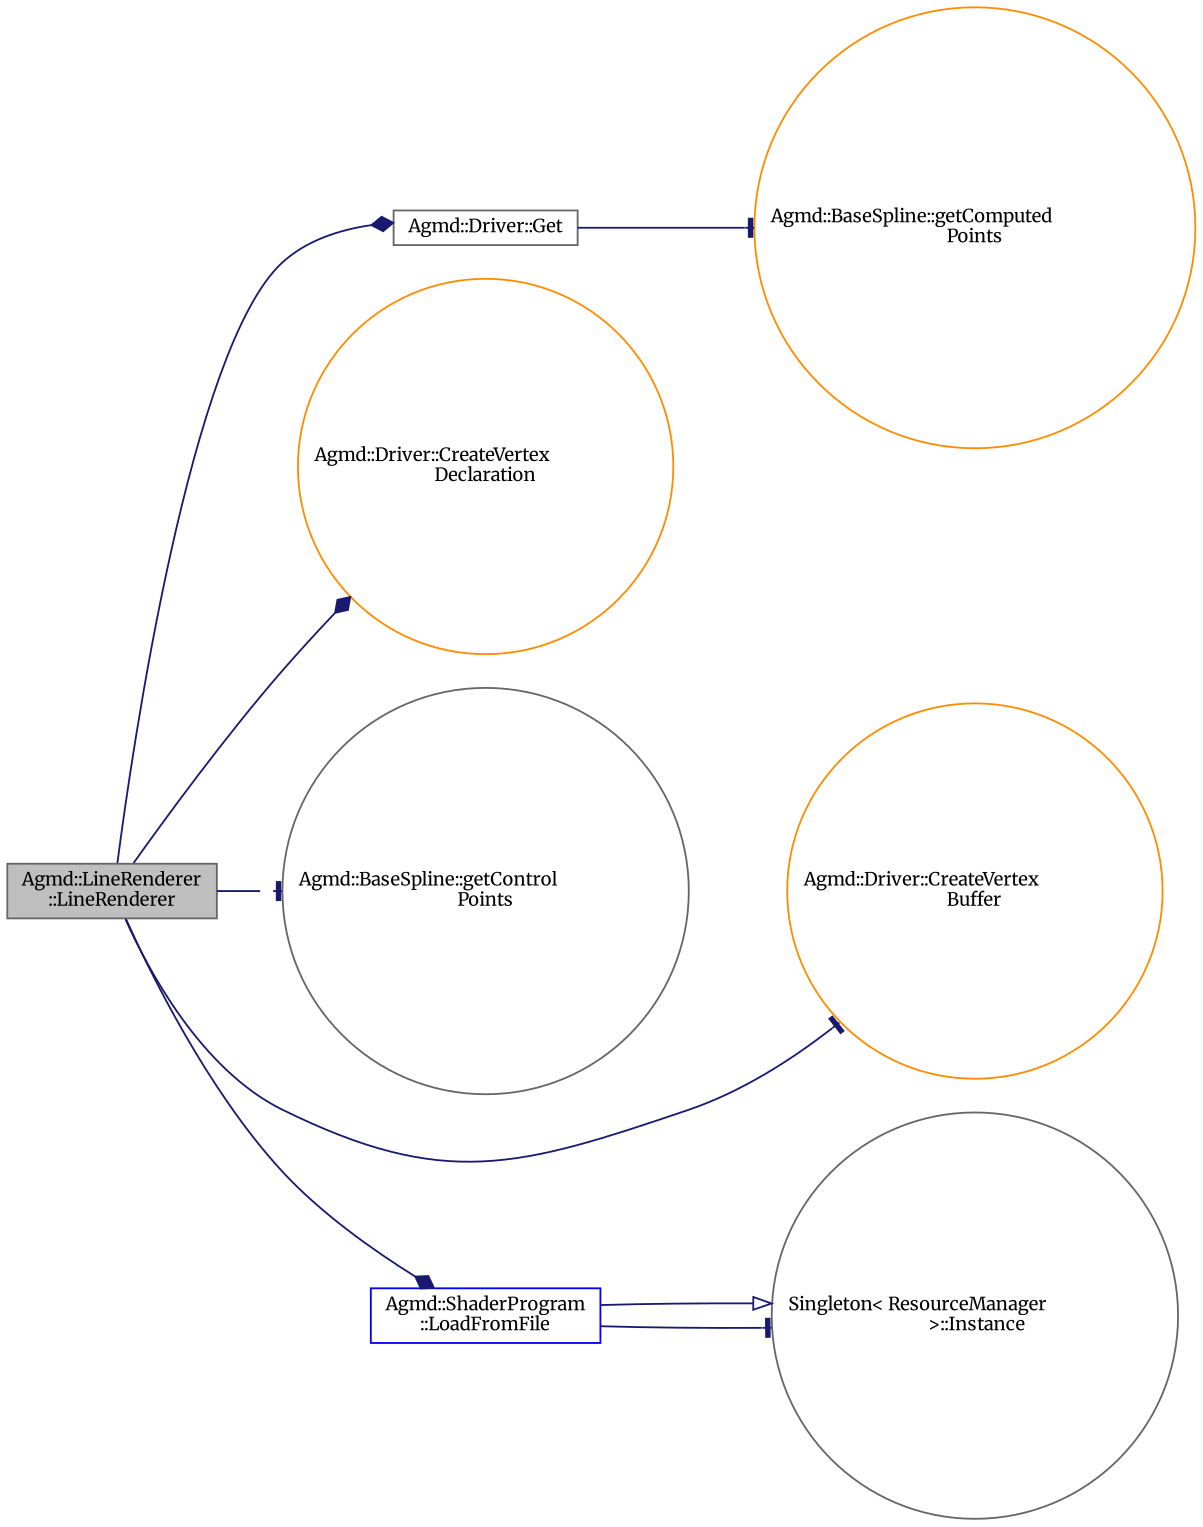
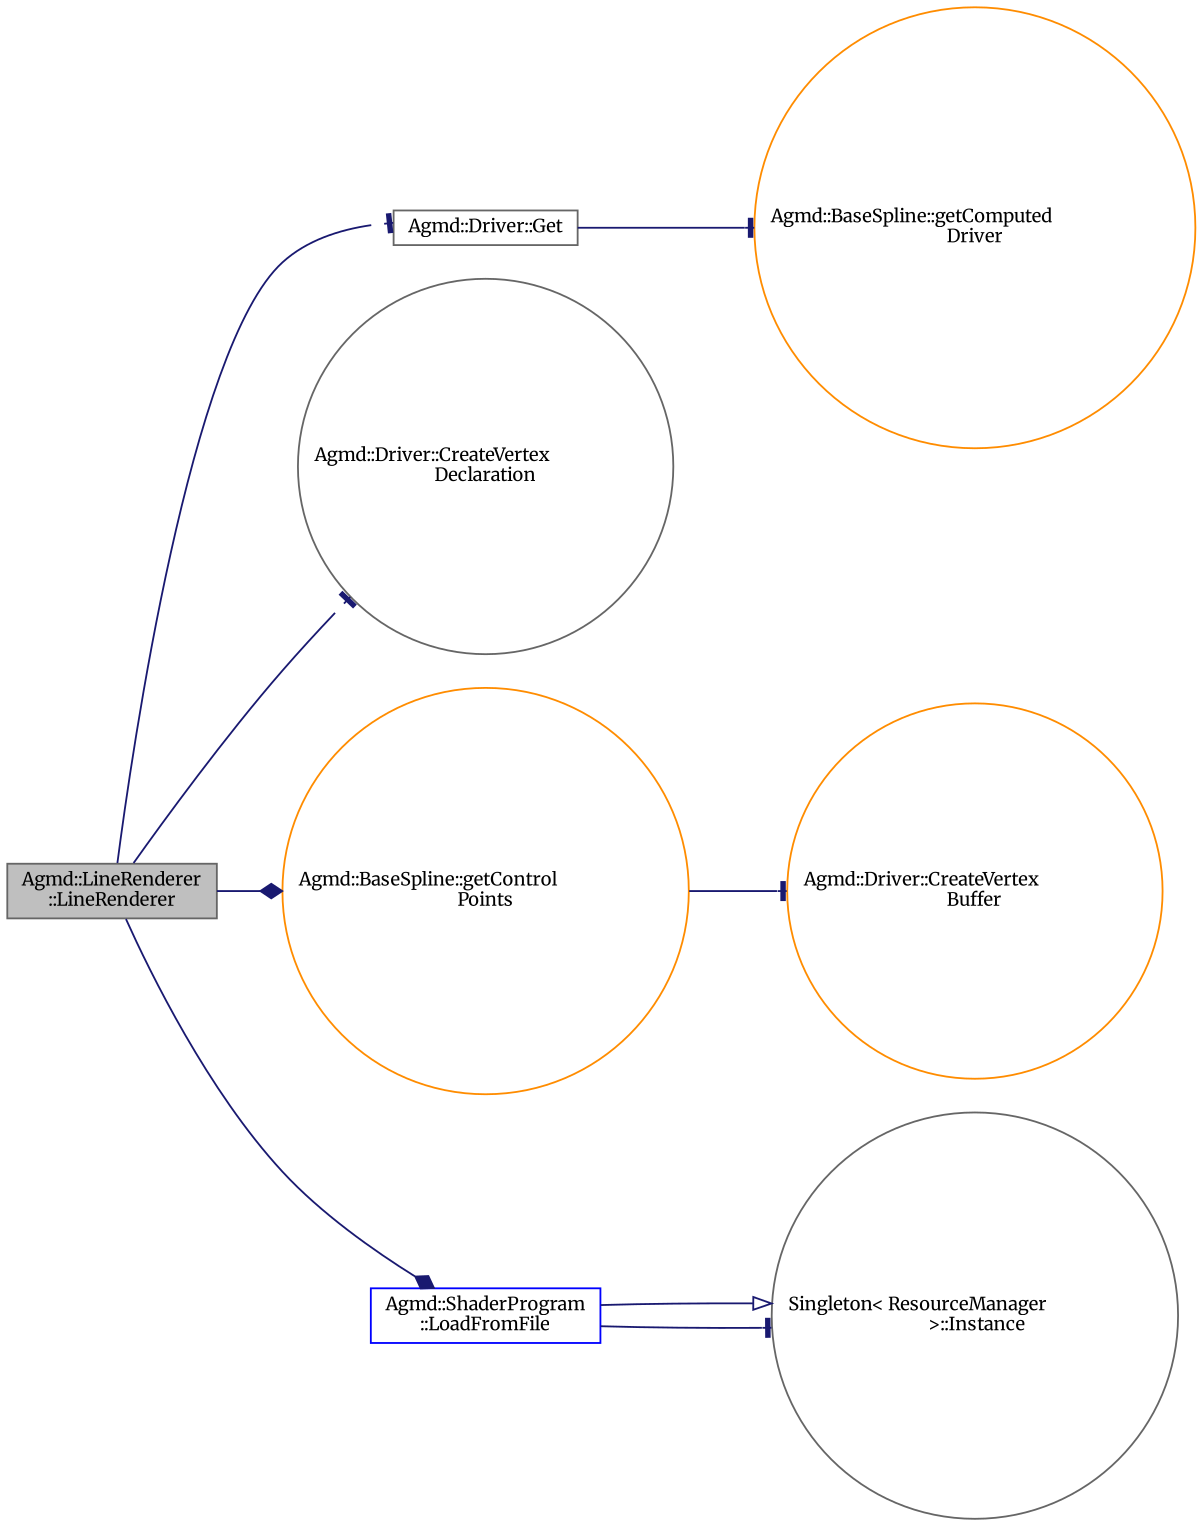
node "Agmd::BaseSpline::getComputed Points": label "Agmd::BaseSpline::getComputed Points" -> "Agmd::BaseSpline::getComputed Driver"
node "Agmd::Driver::CreateVertex Declaration": color darkorange -> gray40
edge "Agmd::LineRenderer ::LineRenderer" -> "Agmd::Driver::Get": arrowhead diamond -> tee
edge "Agmd::LineRenderer ::LineRenderer" -> "Agmd::Driver::CreateVertex Declaration": arrowhead diamond -> tee
edge "Agmd::LineRenderer ::LineRenderer" -> "Agmd::BaseSpline::getControl Points": arrowhead tee -> diamond
node "Agmd::BaseSpline::getControl Points": color gray40 -> darkorange
edge "Agmd::LineRenderer ::LineRenderer" -> "Agmd::Driver::CreateVertex Buffer": now "Agmd::BaseSpline::getControl Points" -> "Agmd::Driver::CreateVertex Buffer"
